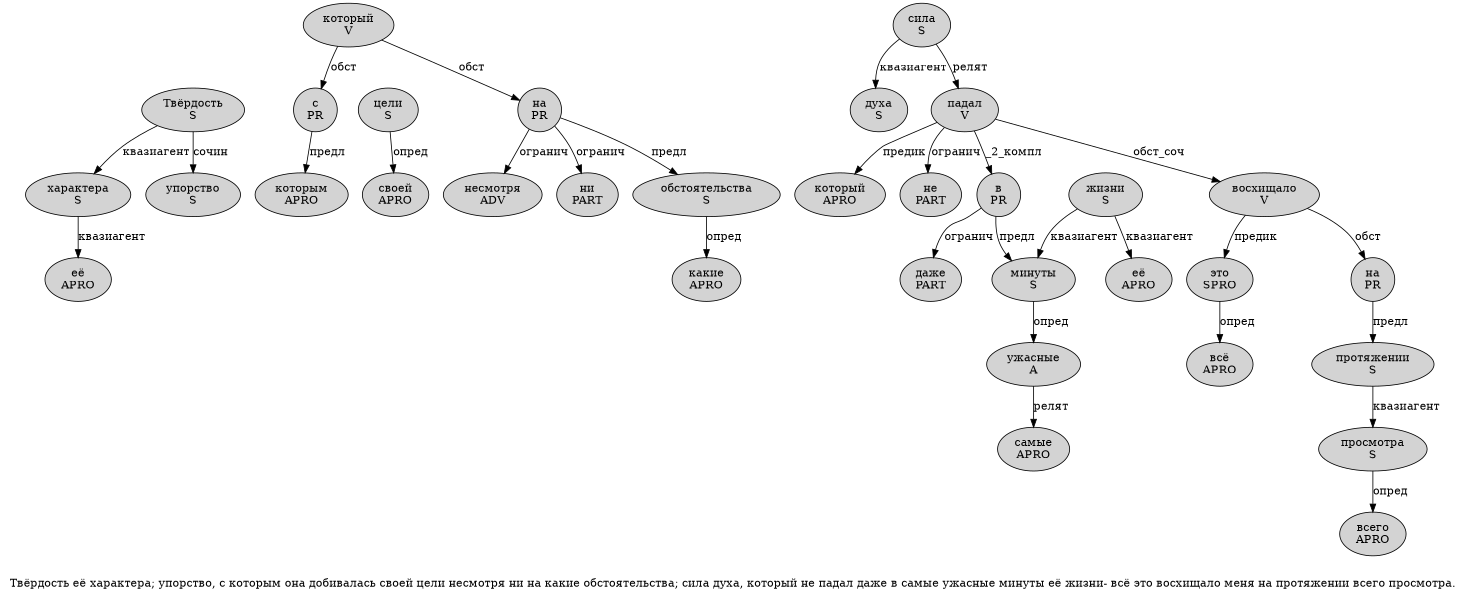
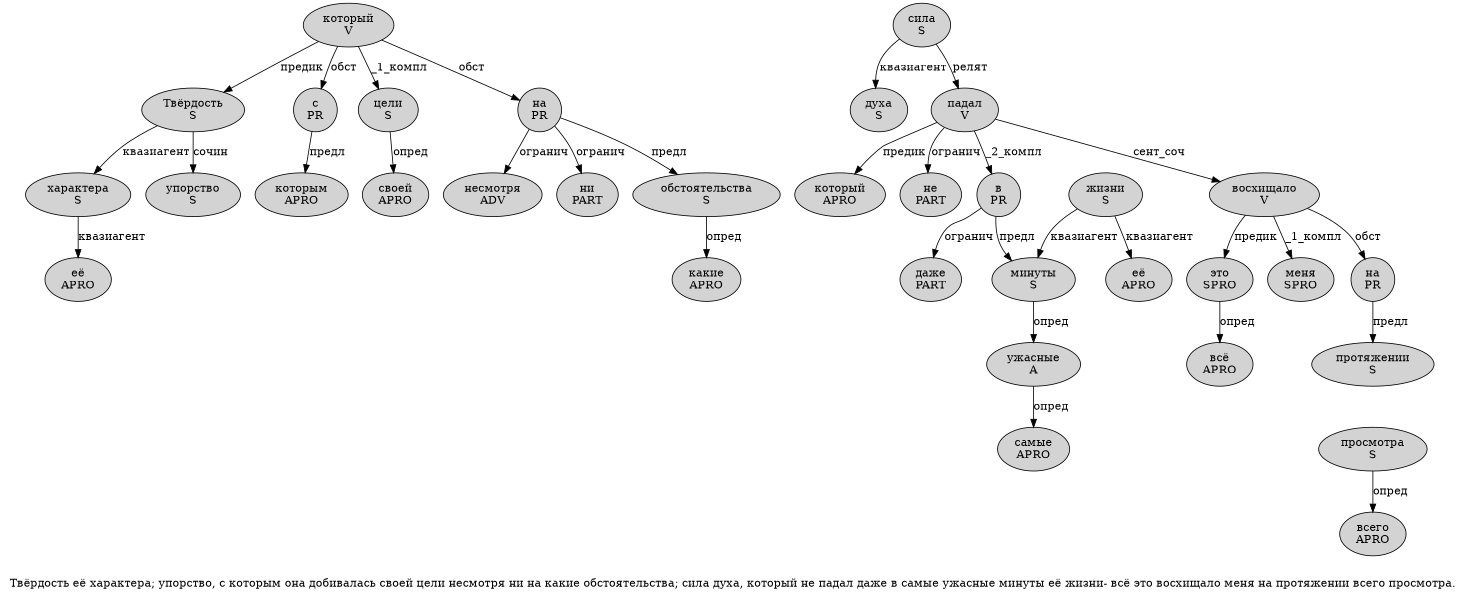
edge "который V" -> "цели S": added, label "_1_компл"
edge "который V" -> "Твёрдость S": added, label "предик"
edge "падал V" -> "восхищало V": label "обст_соч" -> "сент_соч"
node "меня SPRO": added
edge "протяжении S" -> "просмотра S": removed, label "квазиагент"
edge "ужасные A" -> "самые APRO": label "релят" -> "опред"
